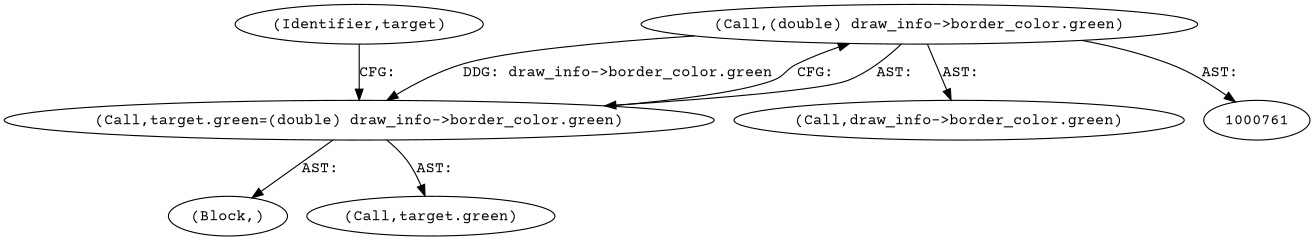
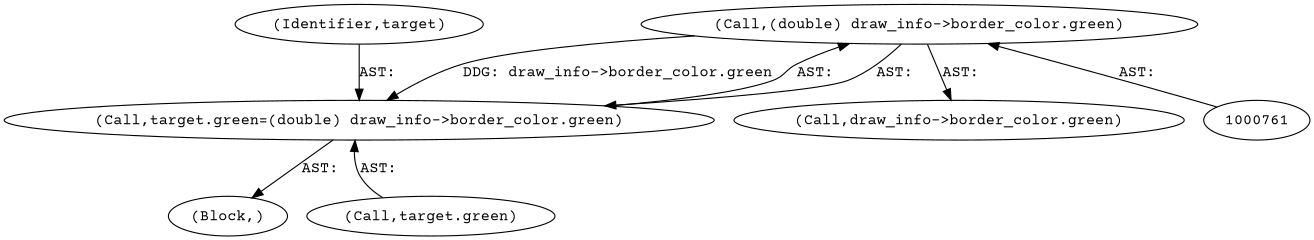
edge "(Call,(double) draw_info->border_color.green)" -> "1000761": reversed
edge "(Identifier,target)" -> "(Call,target.green=(double) draw_info->border_color.green)": label "CFG: " -> "AST: "
edge "(Call,target.green=(double) draw_info->border_color.green)" -> "(Call,(double) draw_info->border_color.green)": label "CFG: " -> "AST: "
edge "(Call,target.green=(double) draw_info->border_color.green)" -> "(Call,target.green)": reversed
